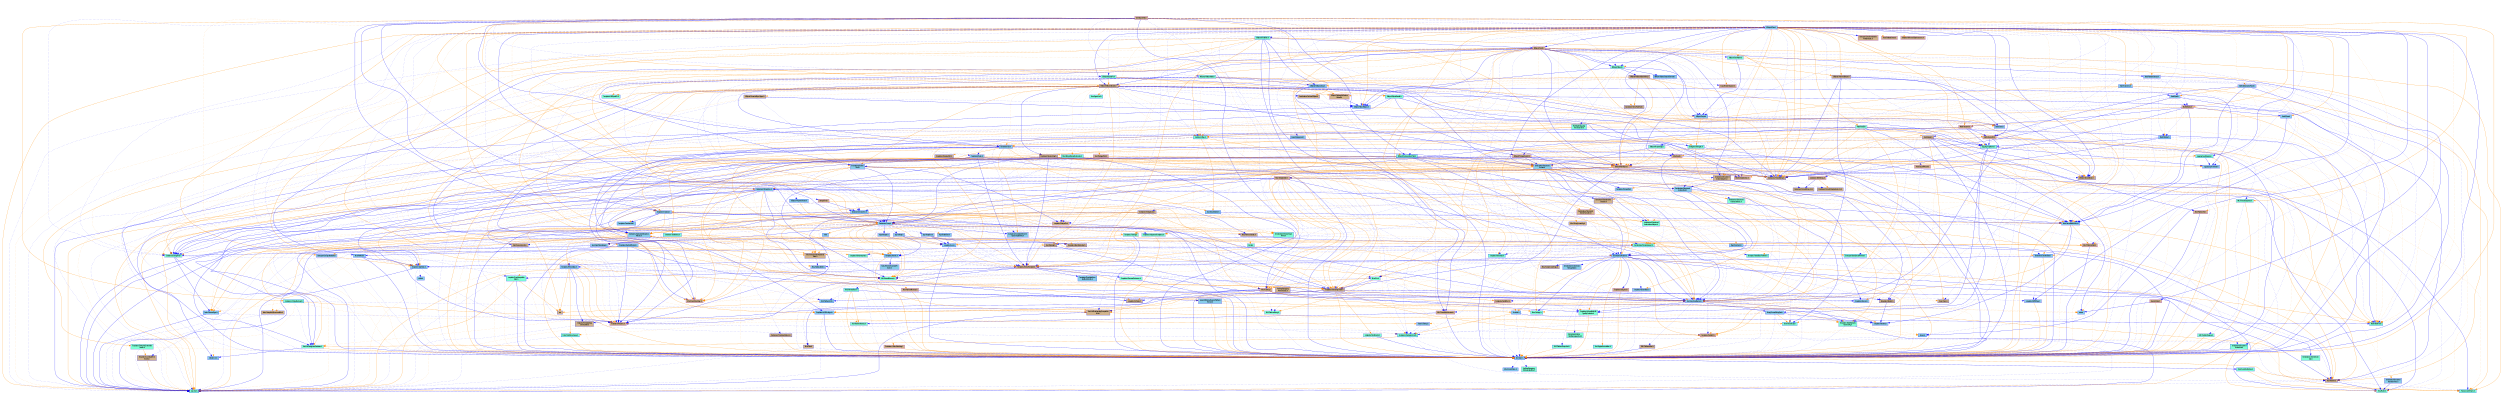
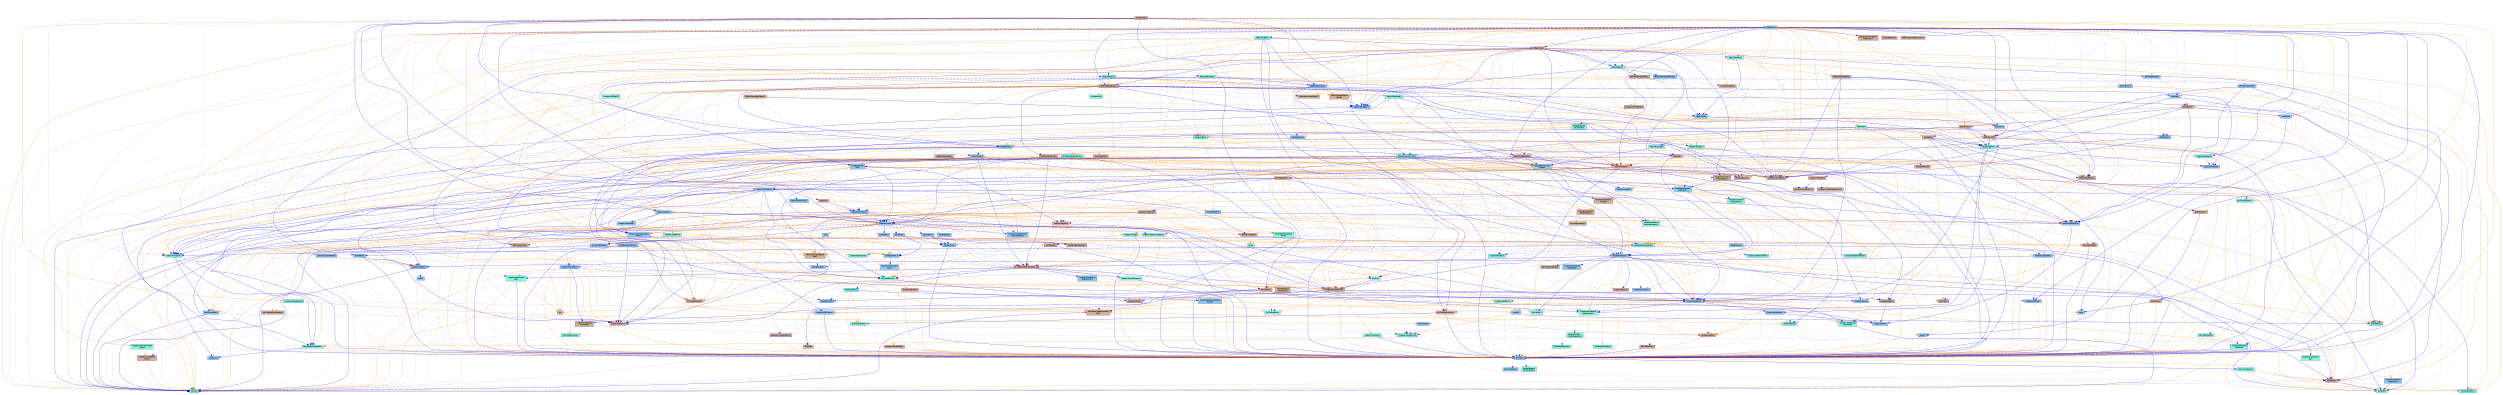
node "Templates/AndOrNot.h": fillcolor tan -> aquamarine
